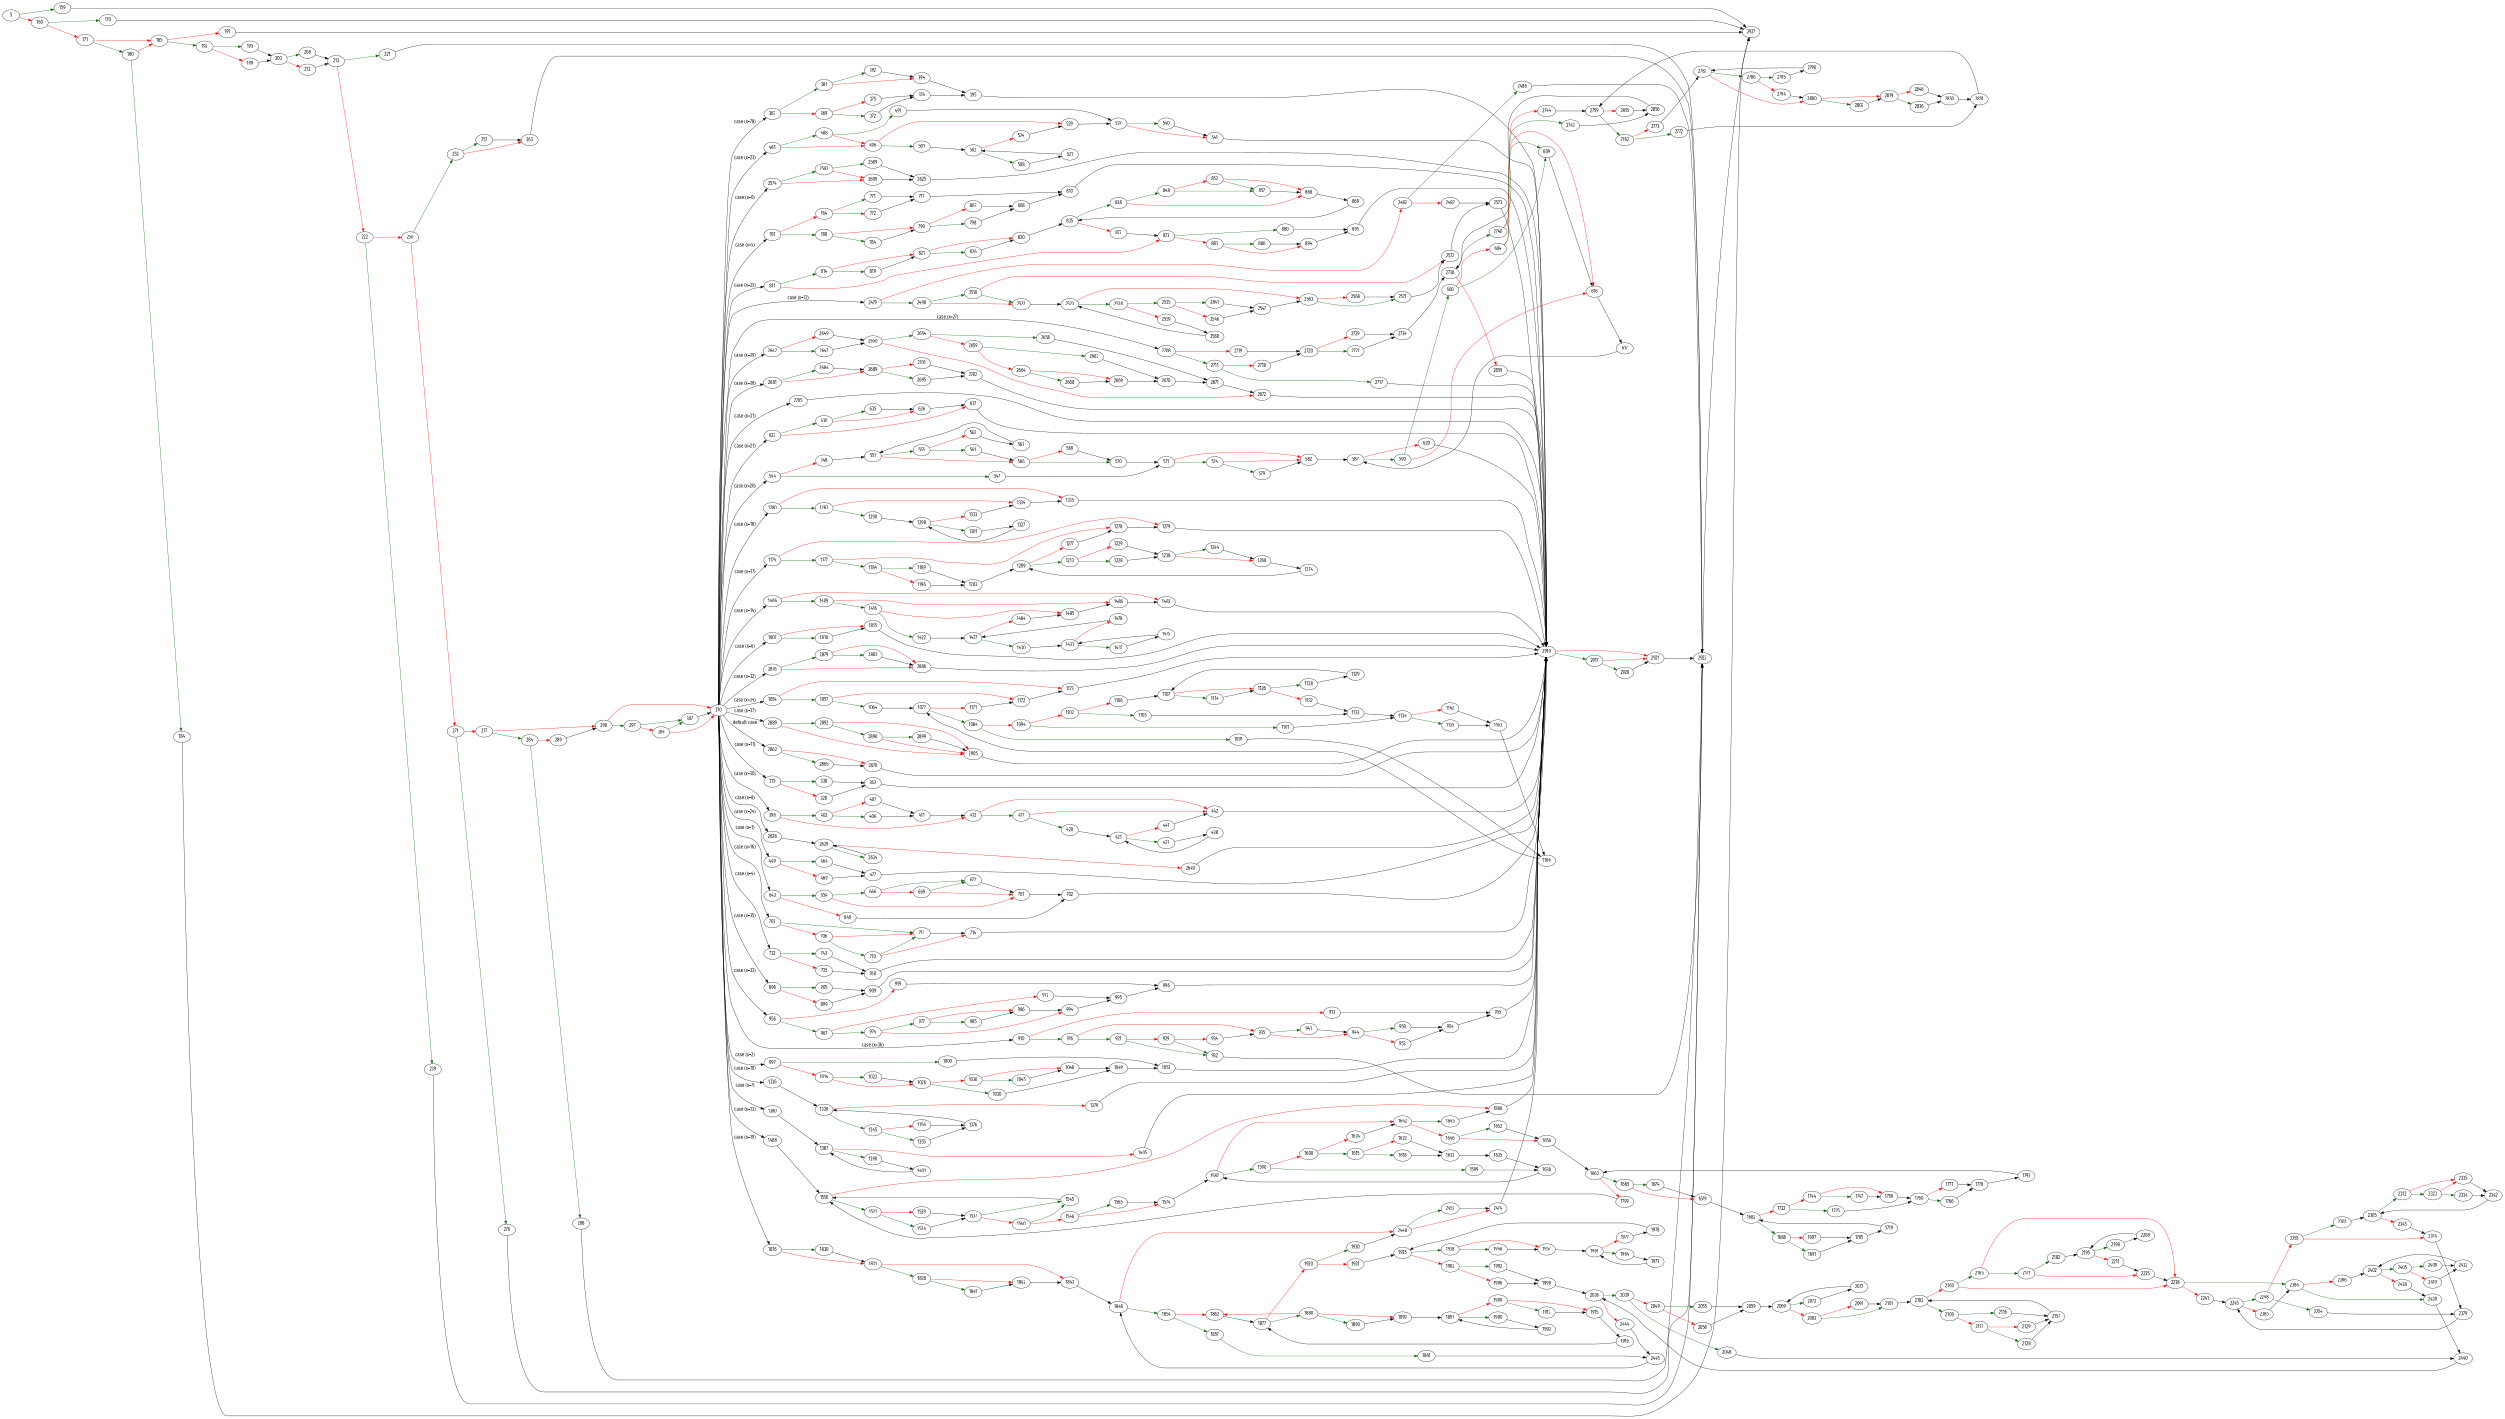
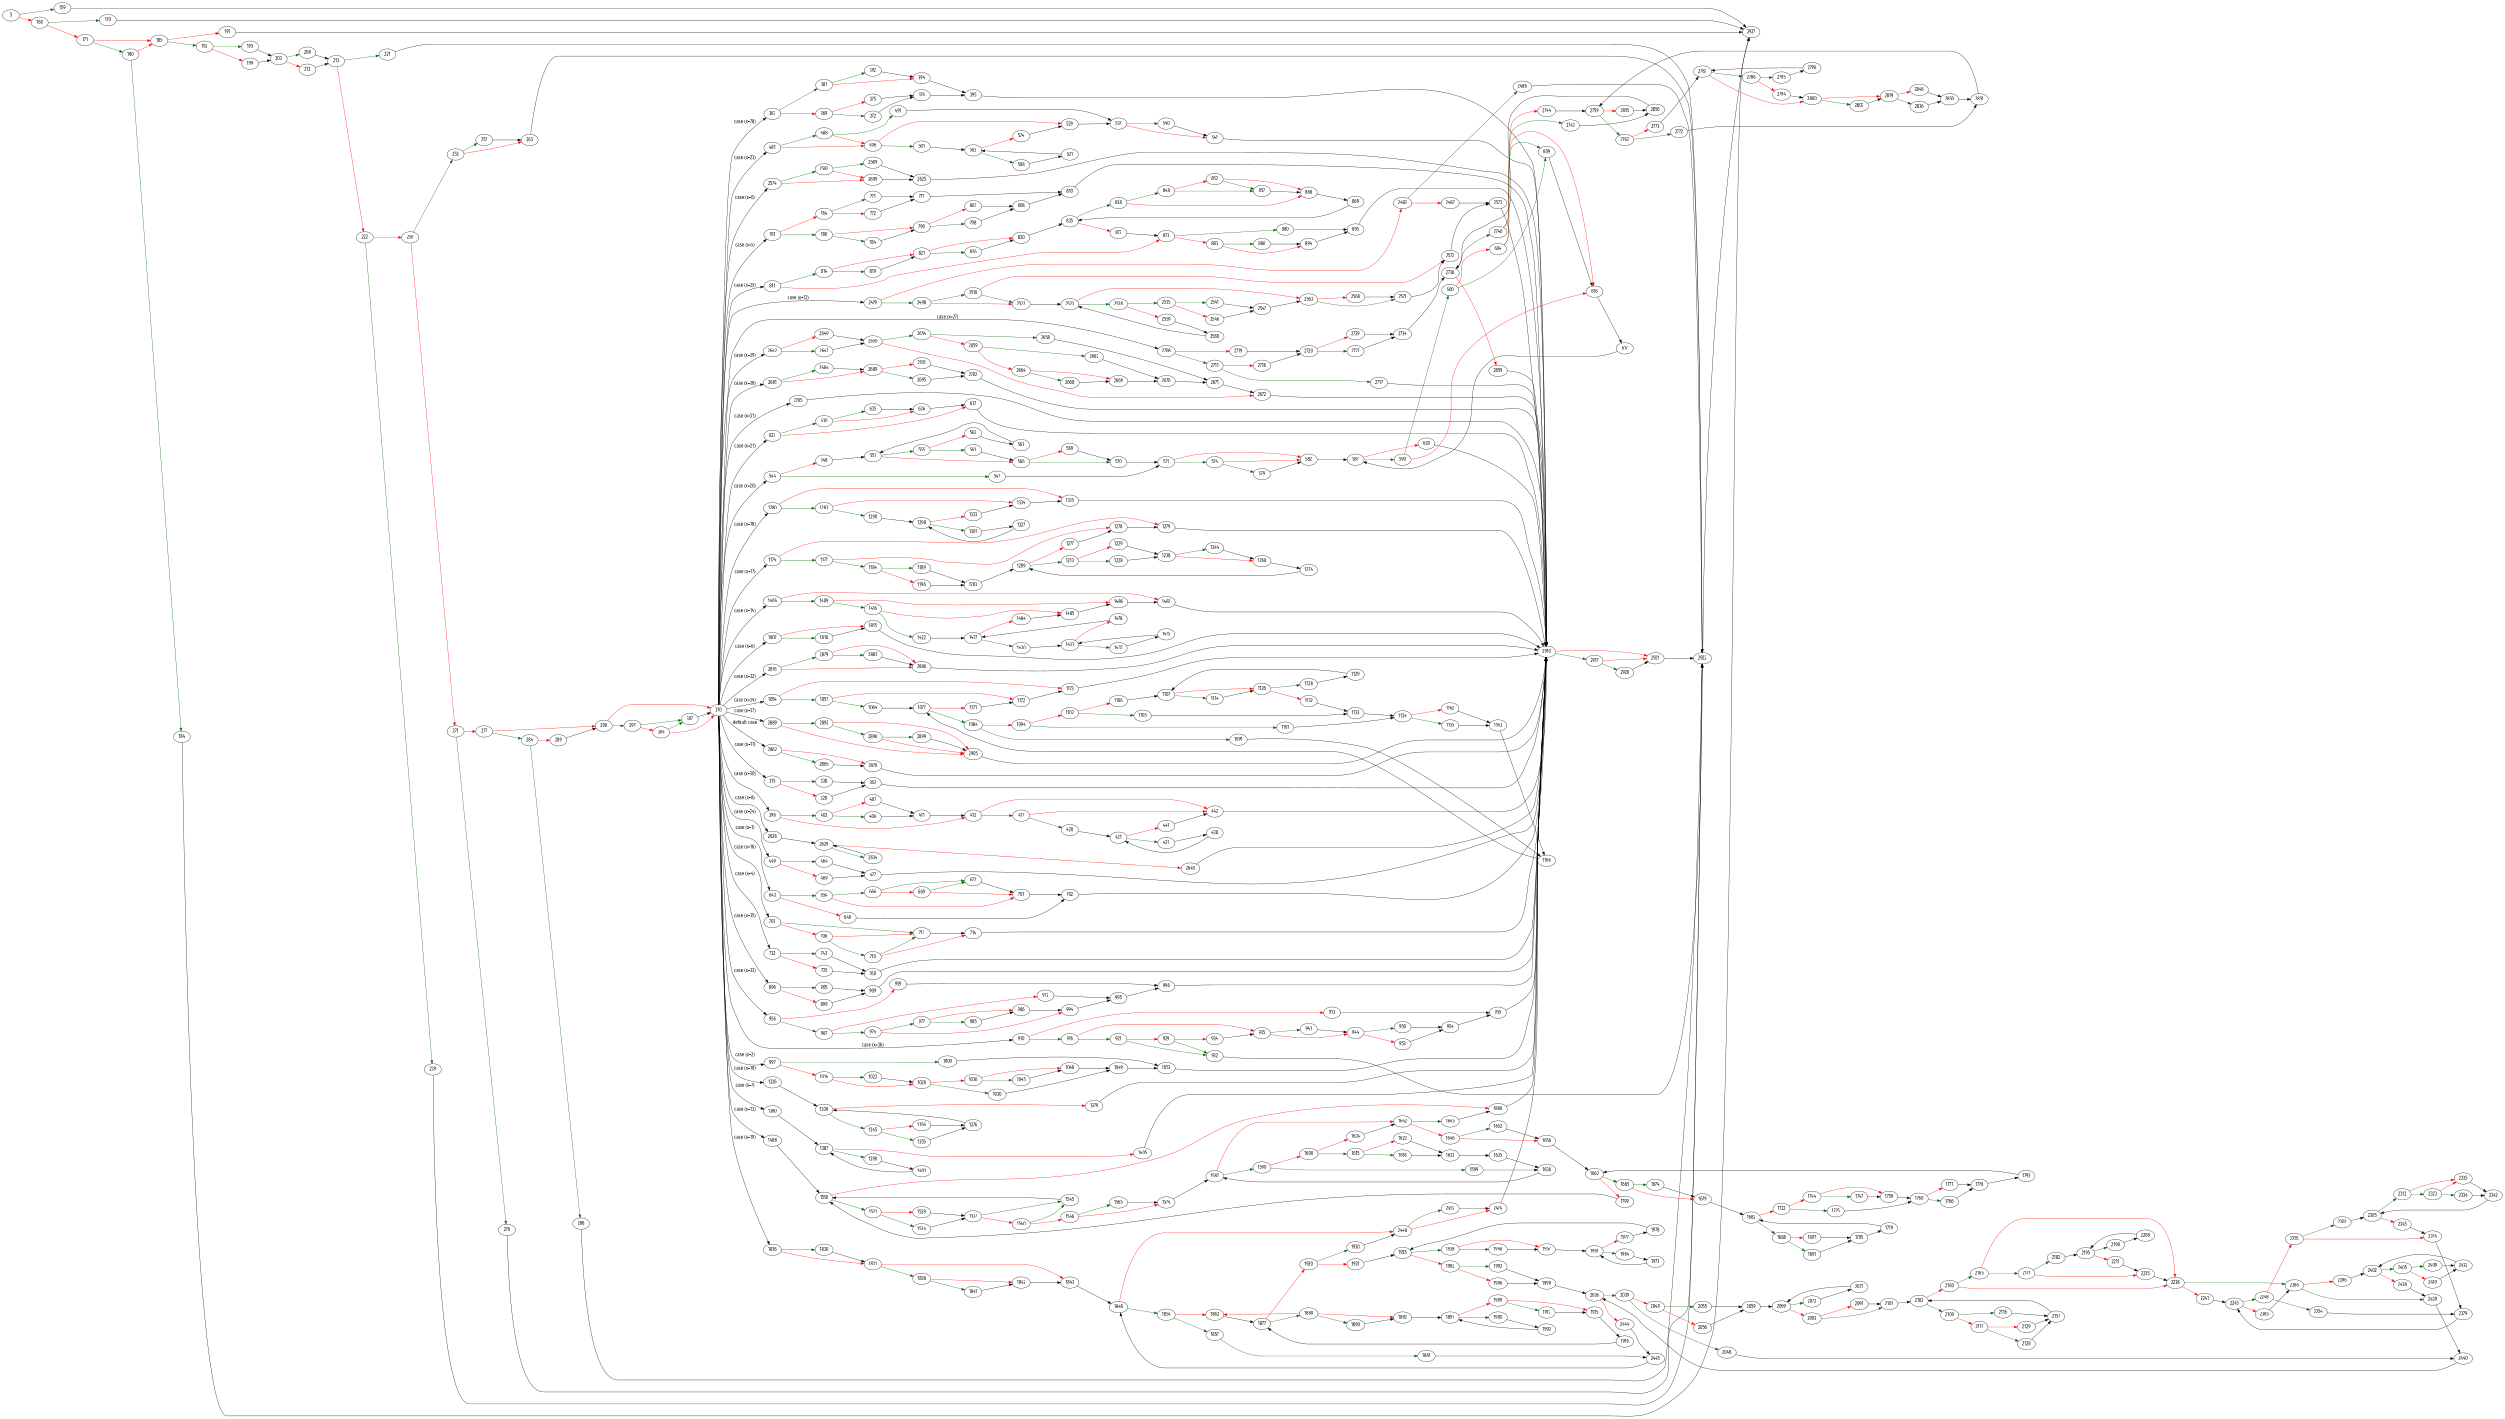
node "2841": label "2841" -> "2541"
